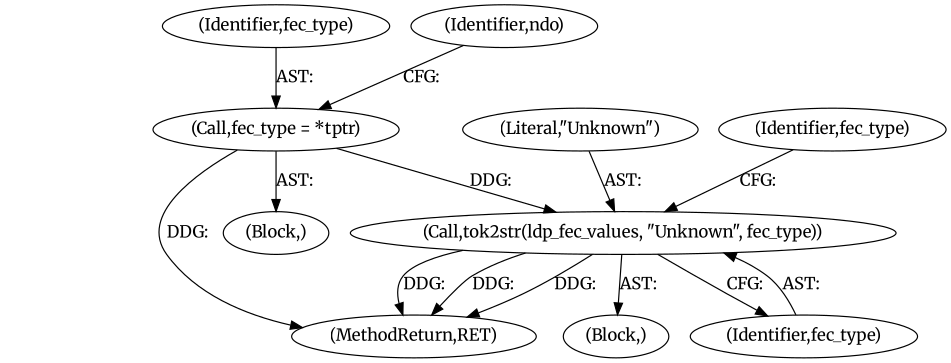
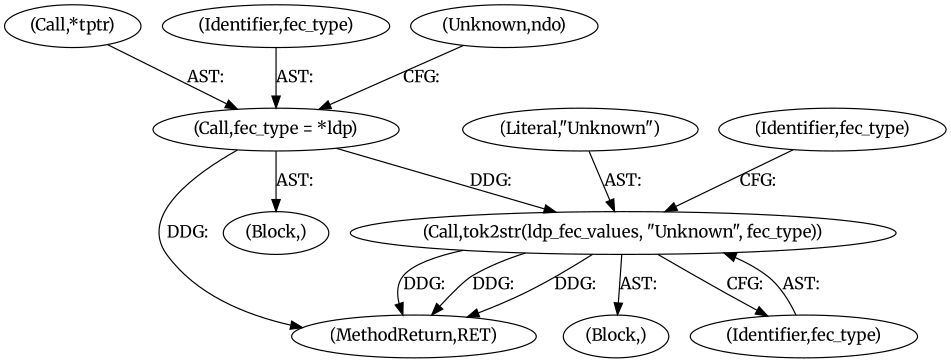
node "(Call,*tptr)": added
node "(Identifier,ndo)": label "(Identifier,ndo)" -> "(Unknown,ndo)"
node "(Call,fec_type = *tptr)": label "(Call,fec_type = *tptr)" -> "(Call,fec_type = *ldp)"
